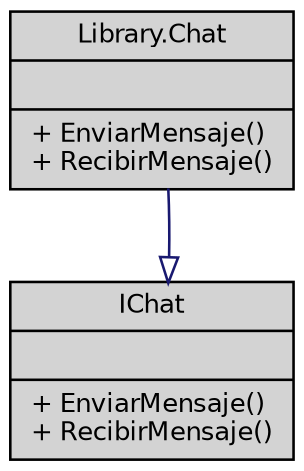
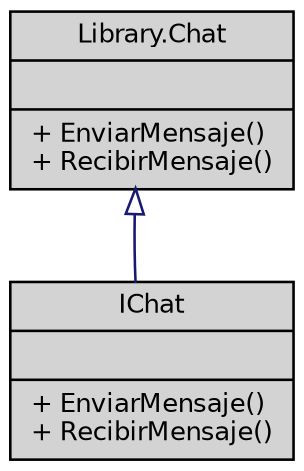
edge "Library.Chat" -> "IChat": reversed
